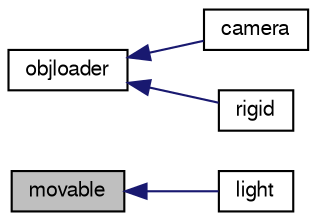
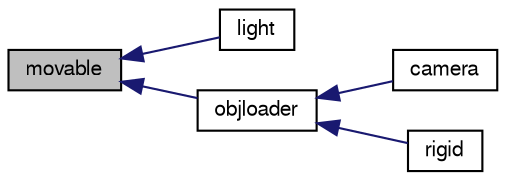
edge "objloader" -> "movable": added
